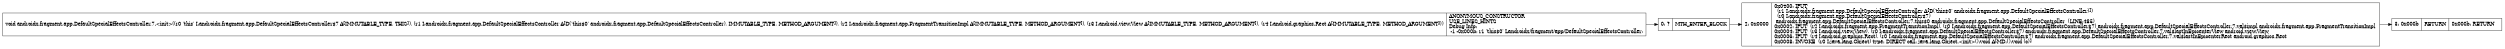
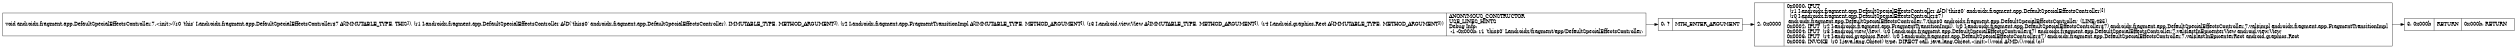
node "2: 0x0000": text "0x0400: IPUT" -> "0x0000: IPUT"
node "0: ?": text "MTH_ENTER_BLOCK" -> "MTH_ENTER_ARGUMENT"
